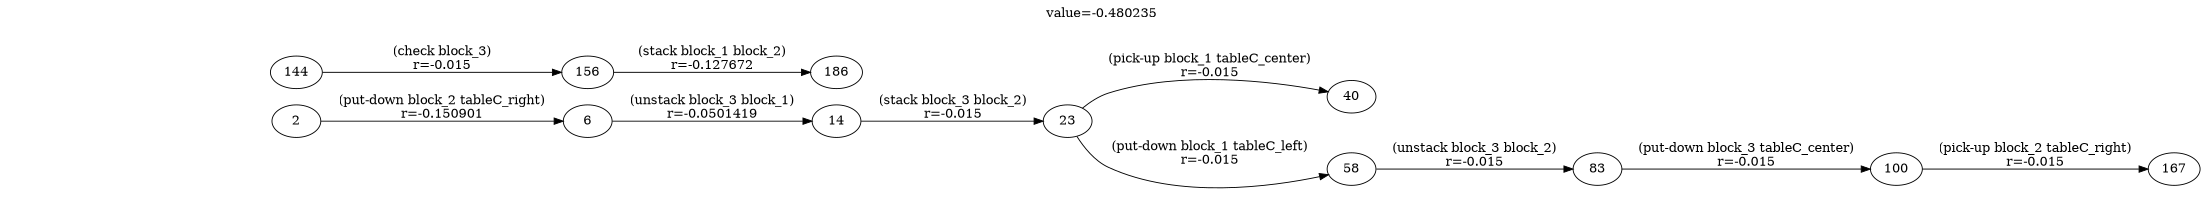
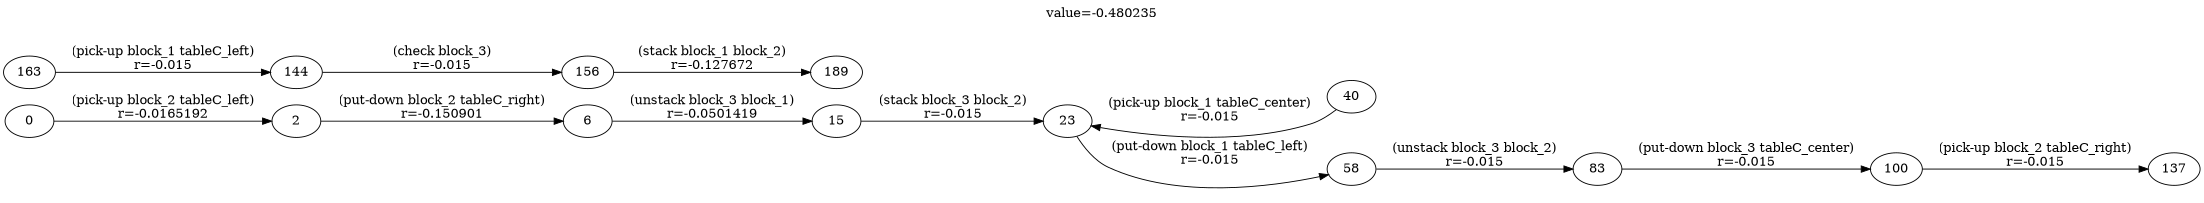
node "163": added
node "186": label "186" -> "189"
edge "23" -> "40": reversed
node "0": added
node "14": label "14" -> "15"
node "167": label "167" -> "137"
